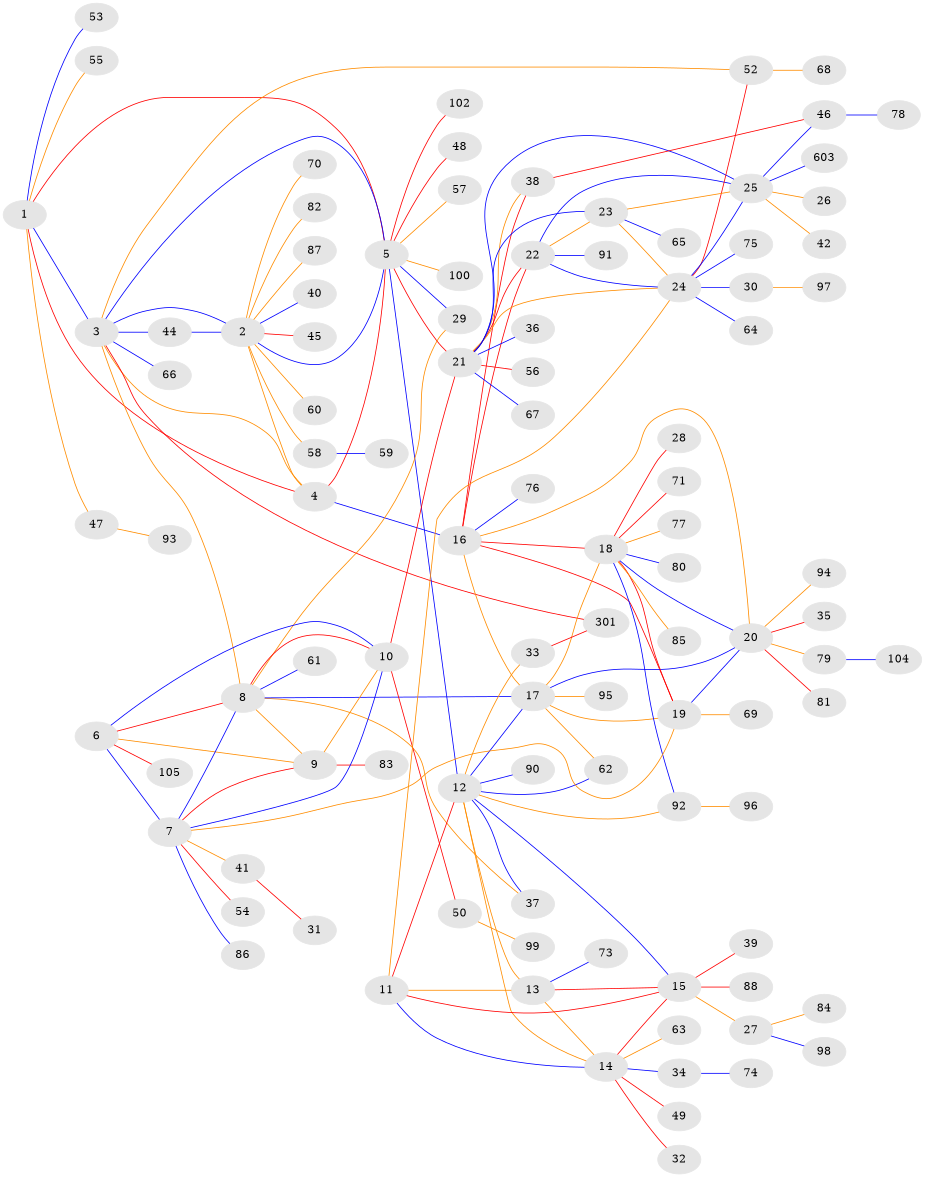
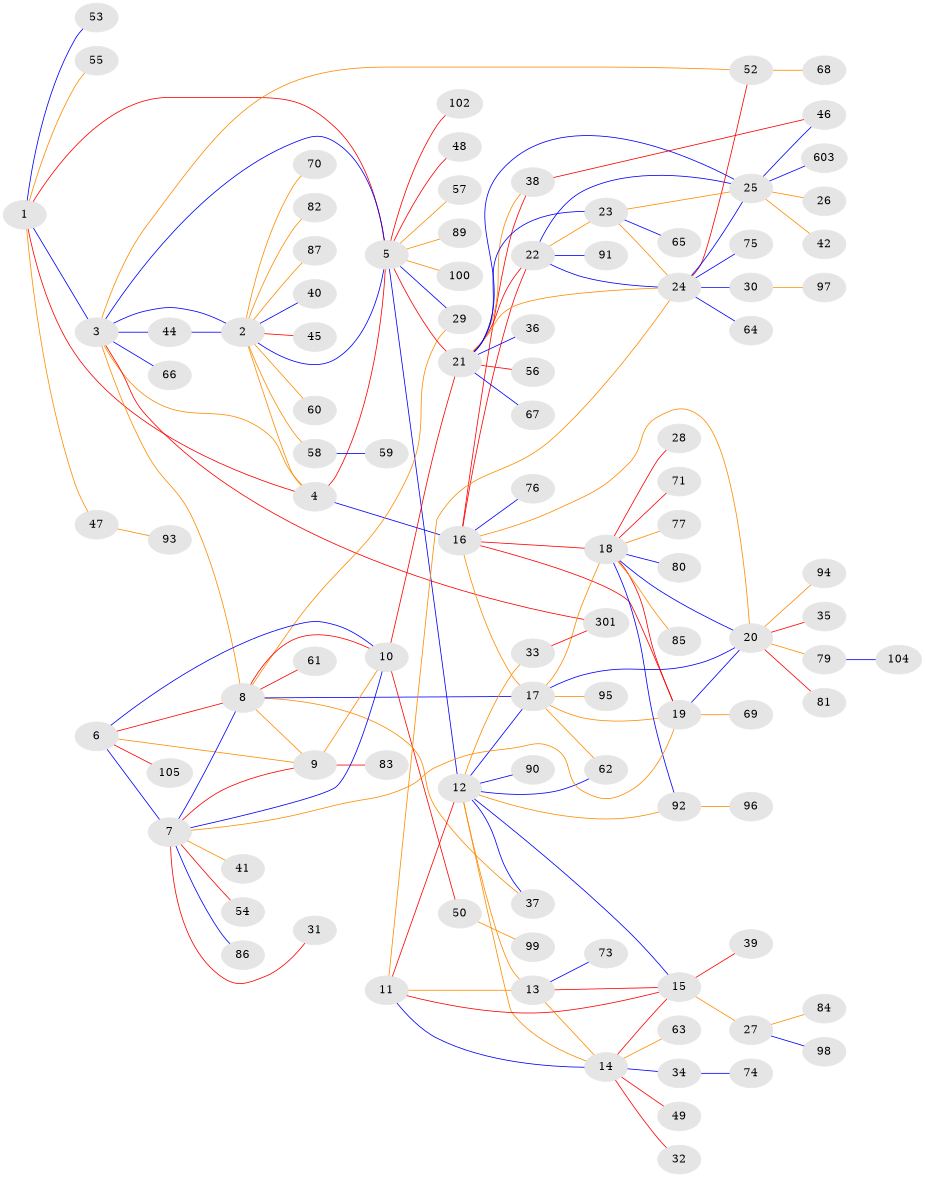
node "78": removed
node "89": added
edge "61" -- "8": color blue -> red
edge "41" -- "31": now "7" -- "31"
node "88": removed
